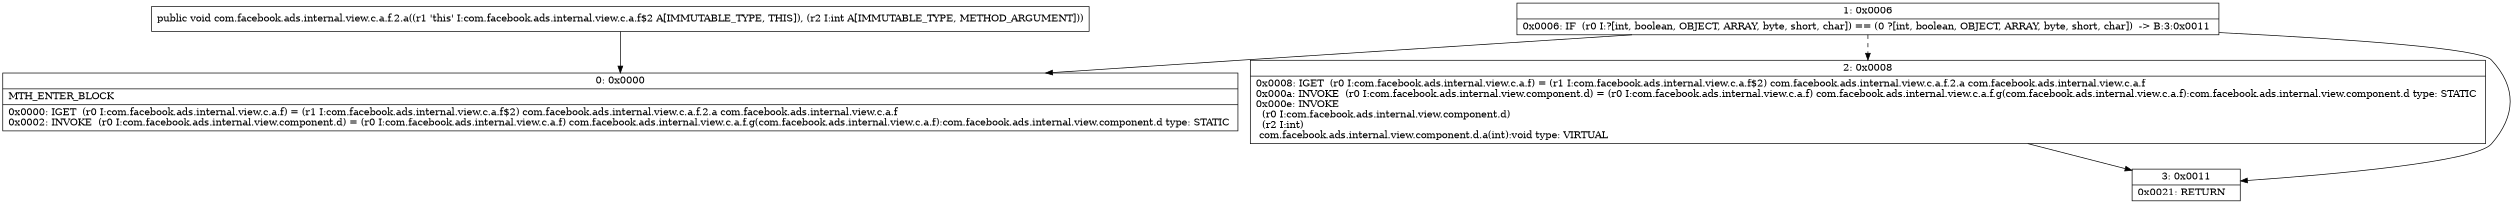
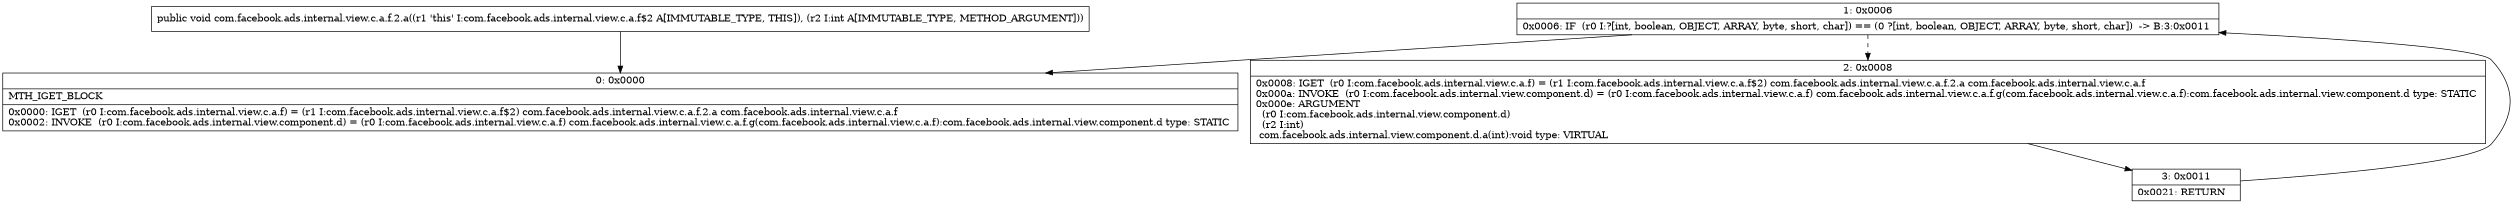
edge "1: 0x0006" -> "3: 0x0011": reversed
node "0: 0x0000": text "MTH_ENTER_BLOCK" -> "MTH_IGET_BLOCK"
node "2: 0x0008": text "0x000e: INVOKE" -> "0x000e: ARGUMENT"
